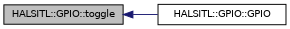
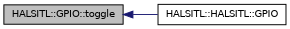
node "HALSITL::GPIO::GPIO": label "HALSITL::GPIO::GPIO" -> "HALSITL::HALSITL::GPIO"
